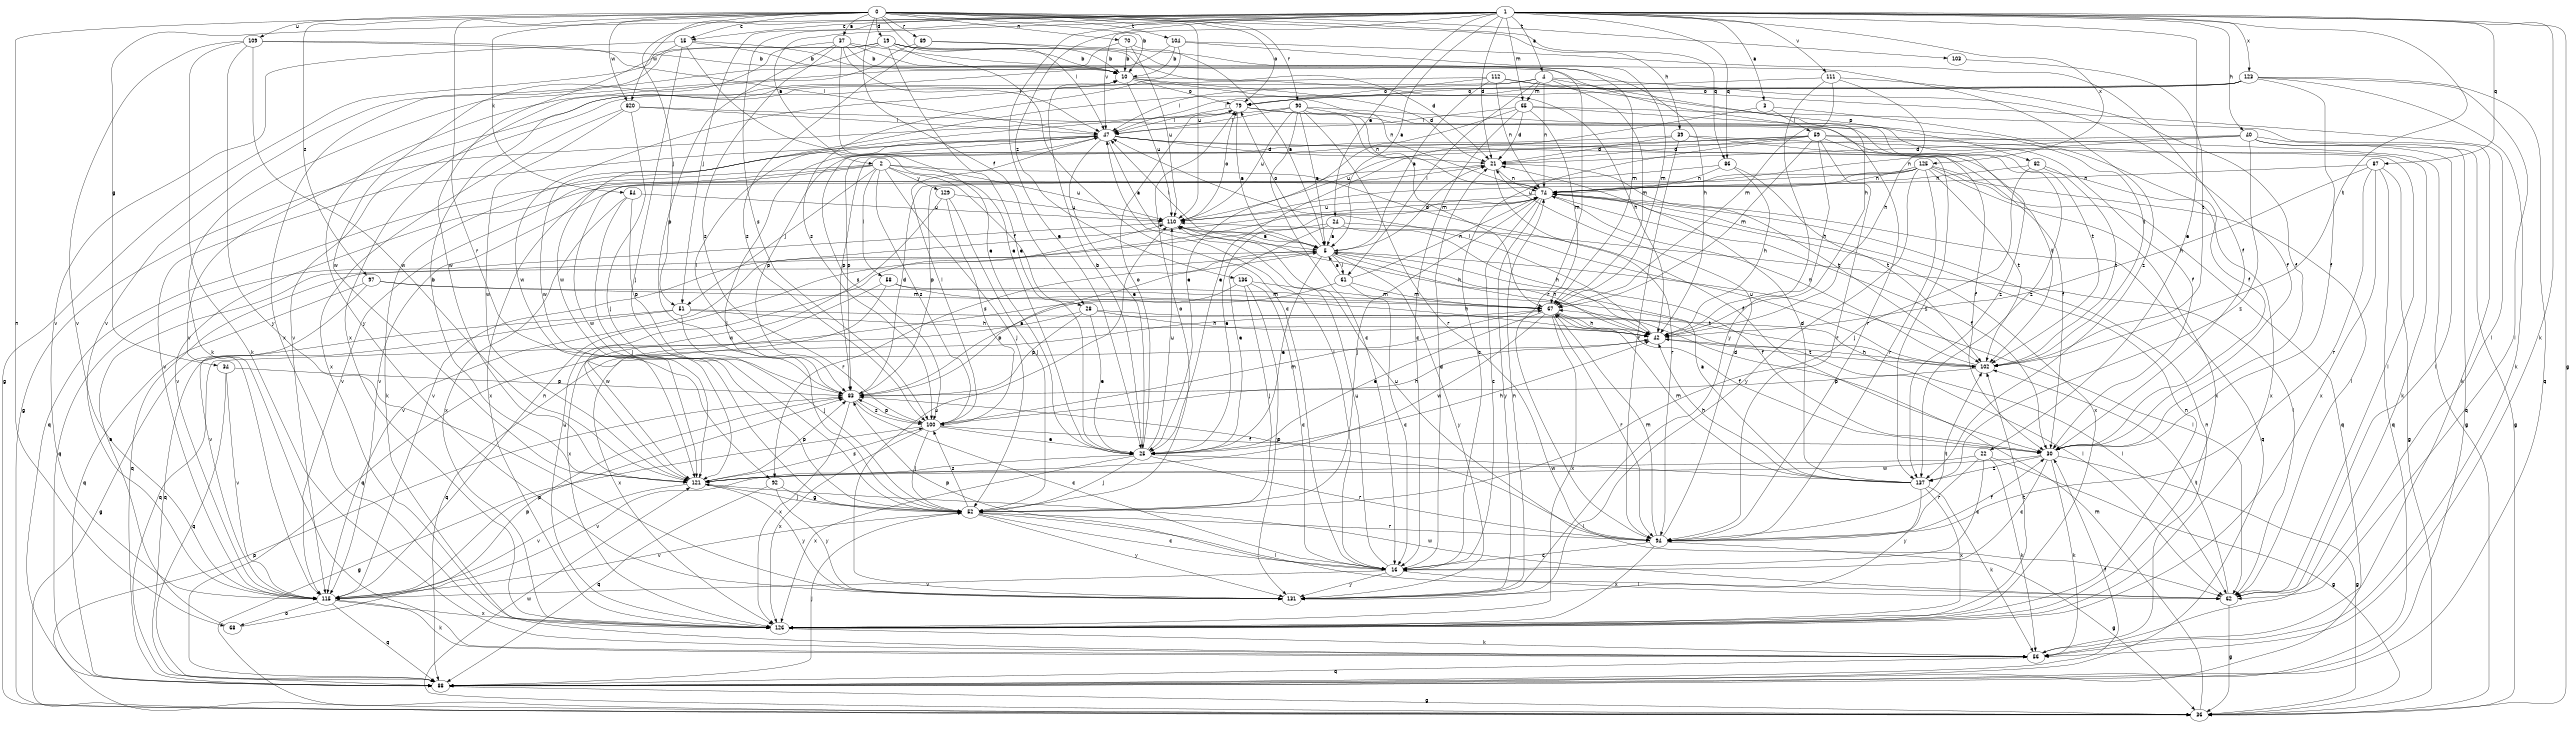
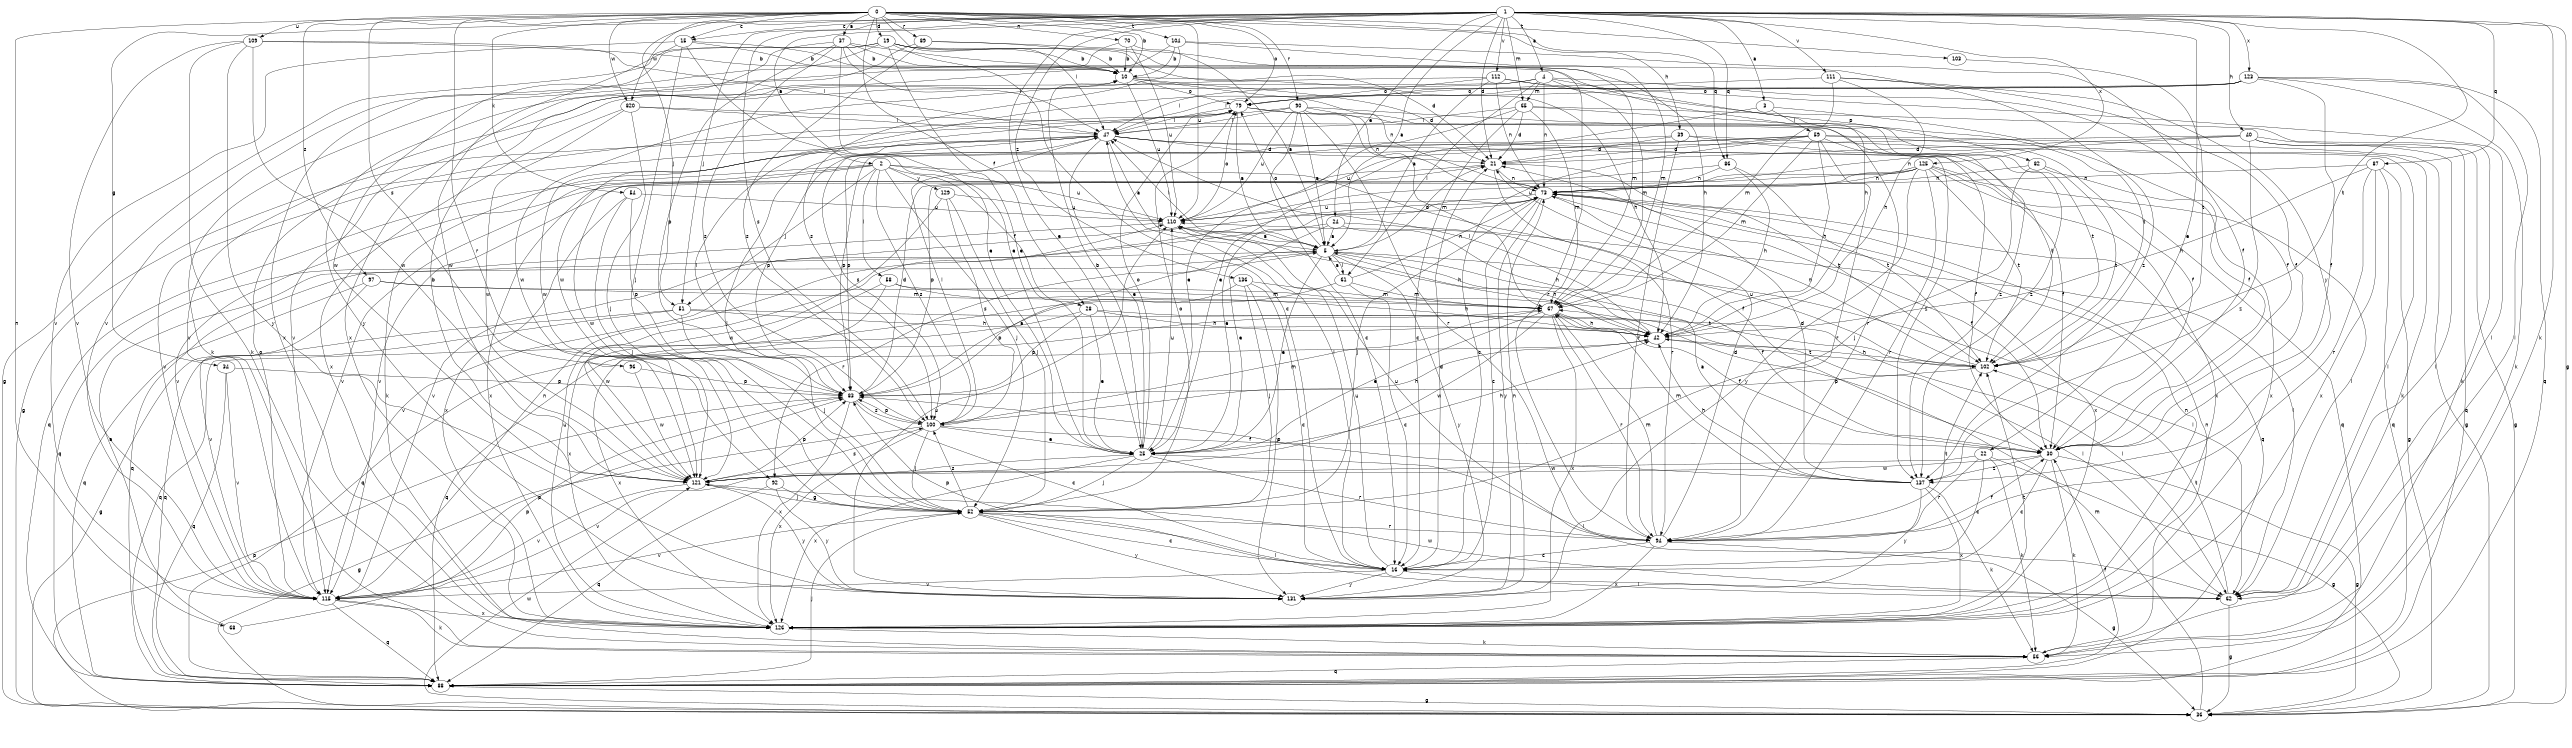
edge "1" -> "47": now "1" -> "112"
node "74": label "74" -> "73"
node "96": added
edge "111" -> "131": now "111" -> "137"
edge "115" -> "68": now "115" -> "79"
